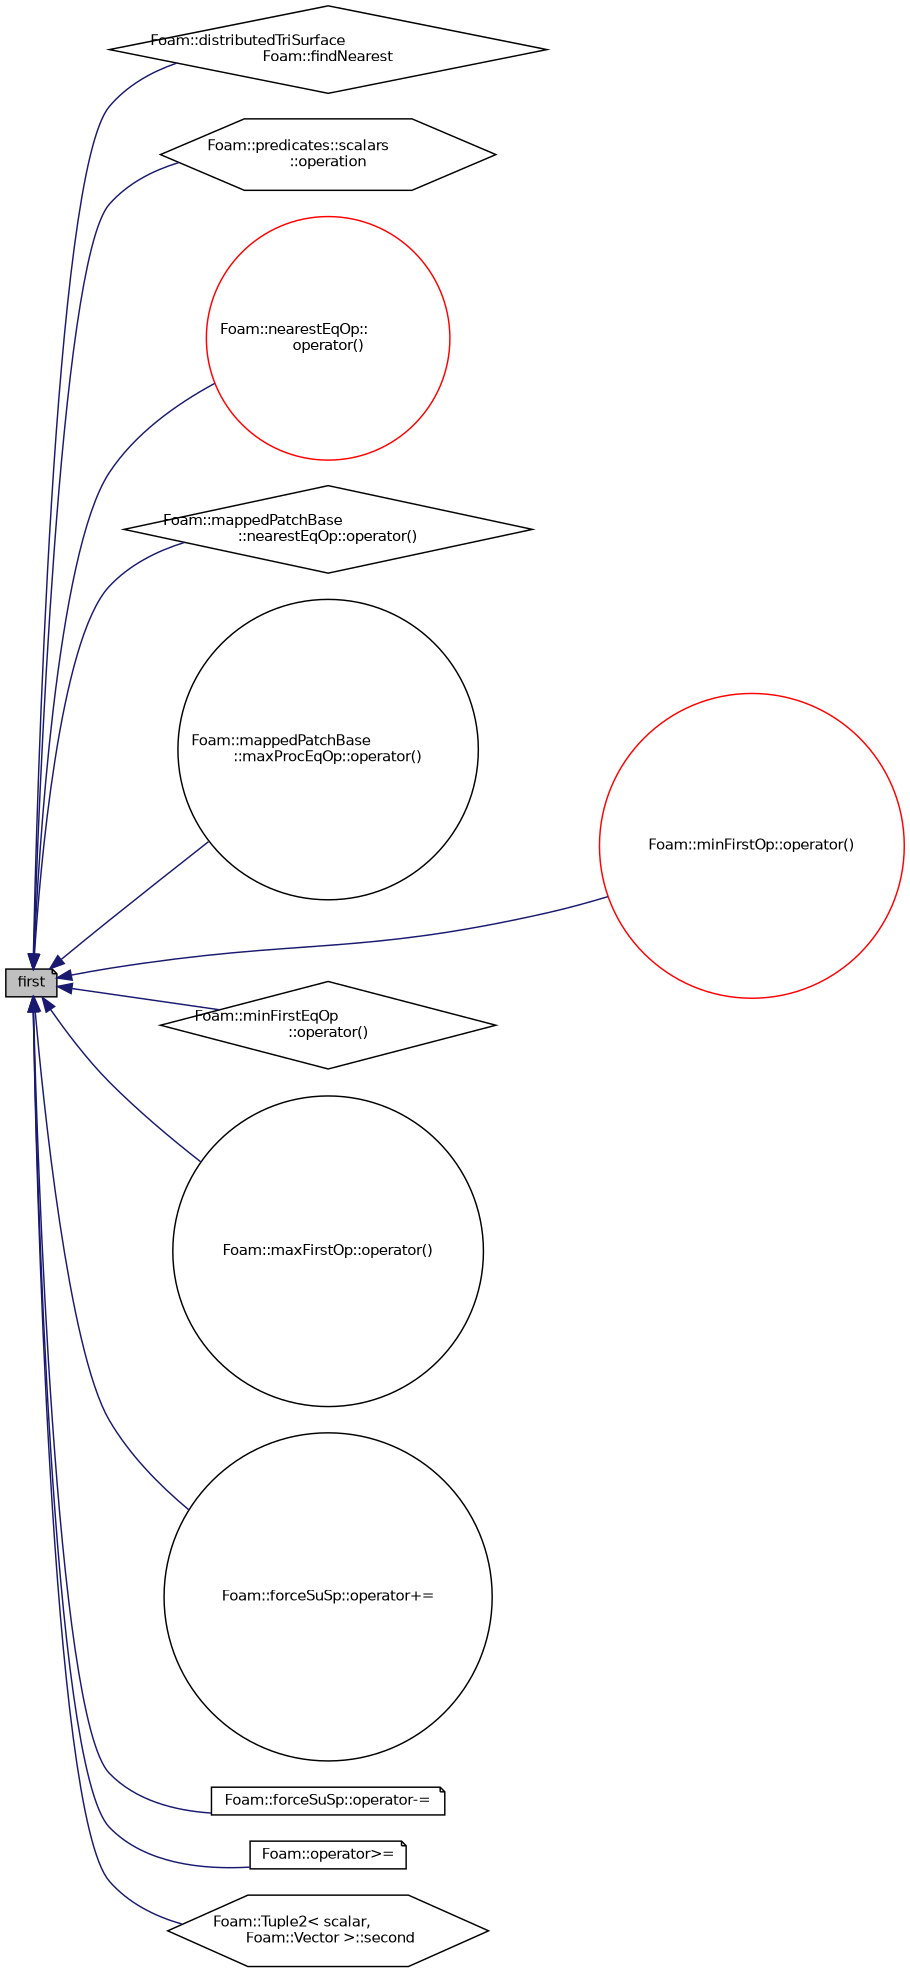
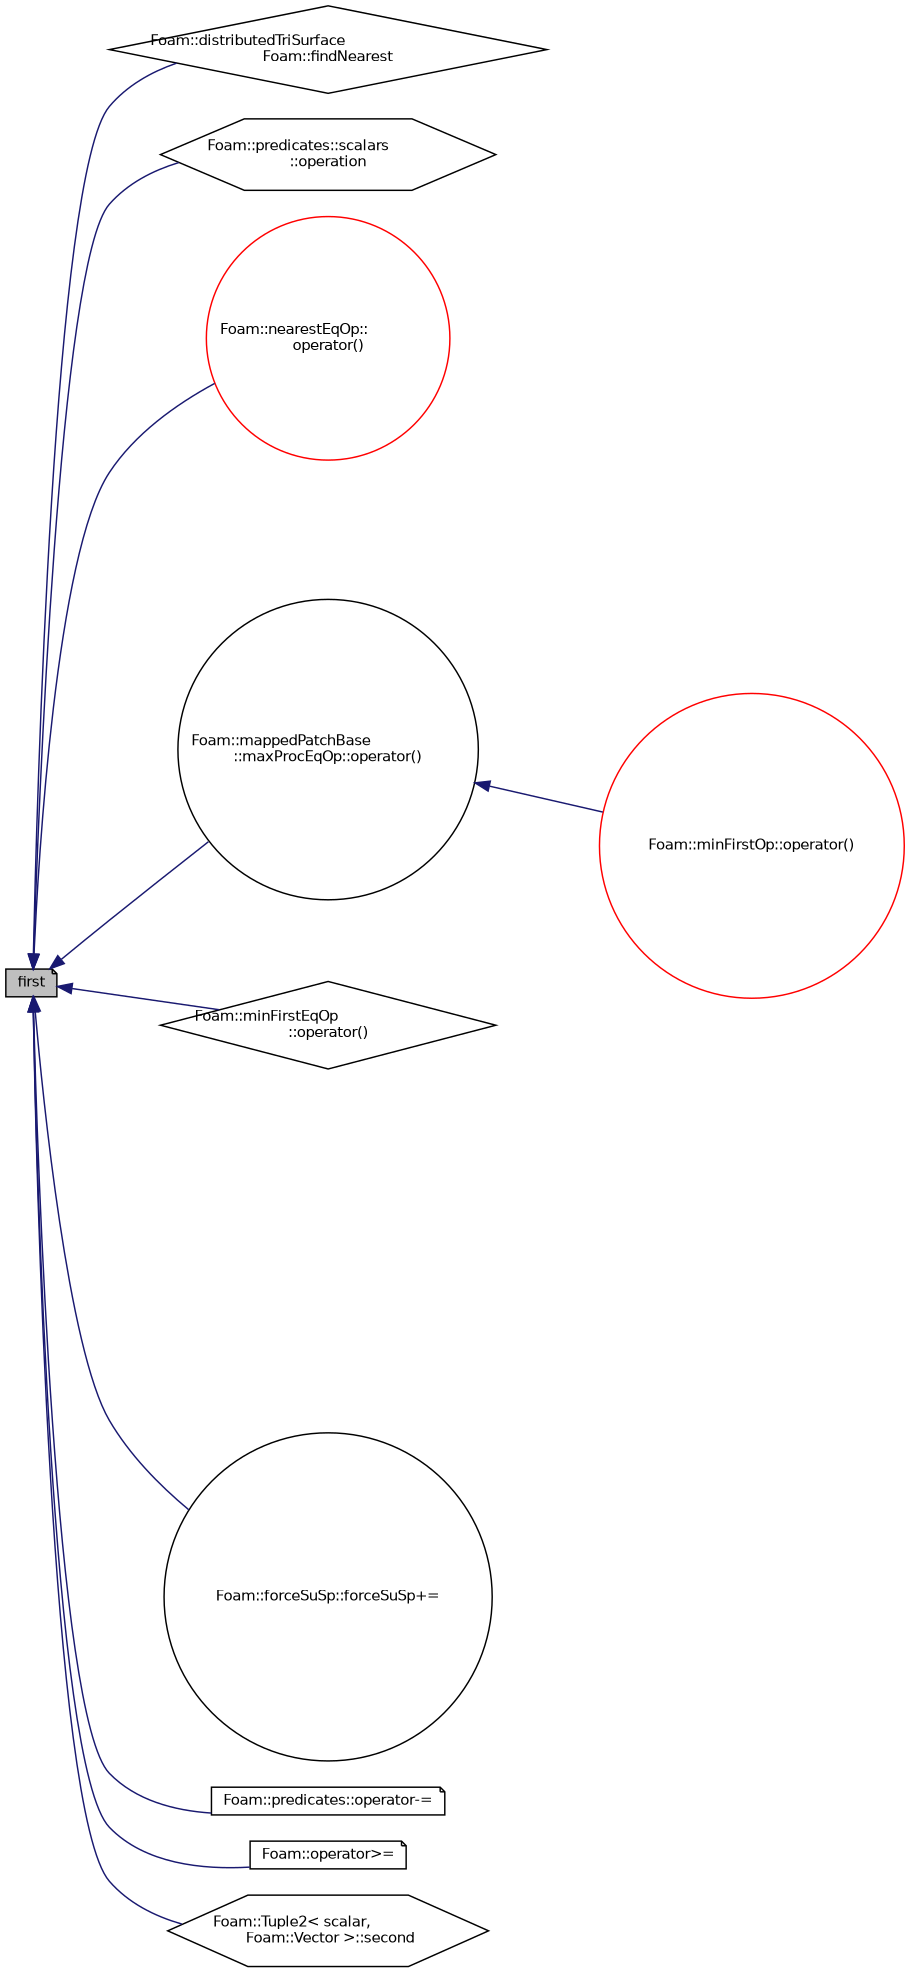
node "Foam::mappedPatchBase ::nearestEqOp::operator()": removed
edge "Foam::minFirstOp::operator()" -> "first": now "Foam::minFirstOp::operator()" -> "Foam::mappedPatchBase ::maxProcEqOp::operator()"
node "Foam::maxFirstOp::operator()": removed
node "Foam::forceSuSp::operator+=": label "Foam::forceSuSp::operator+=" -> "Foam::forceSuSp::forceSuSp+="
node "Foam::forceSuSp::operator-=": label "Foam::forceSuSp::operator-=" -> "Foam::predicates::operator-="
